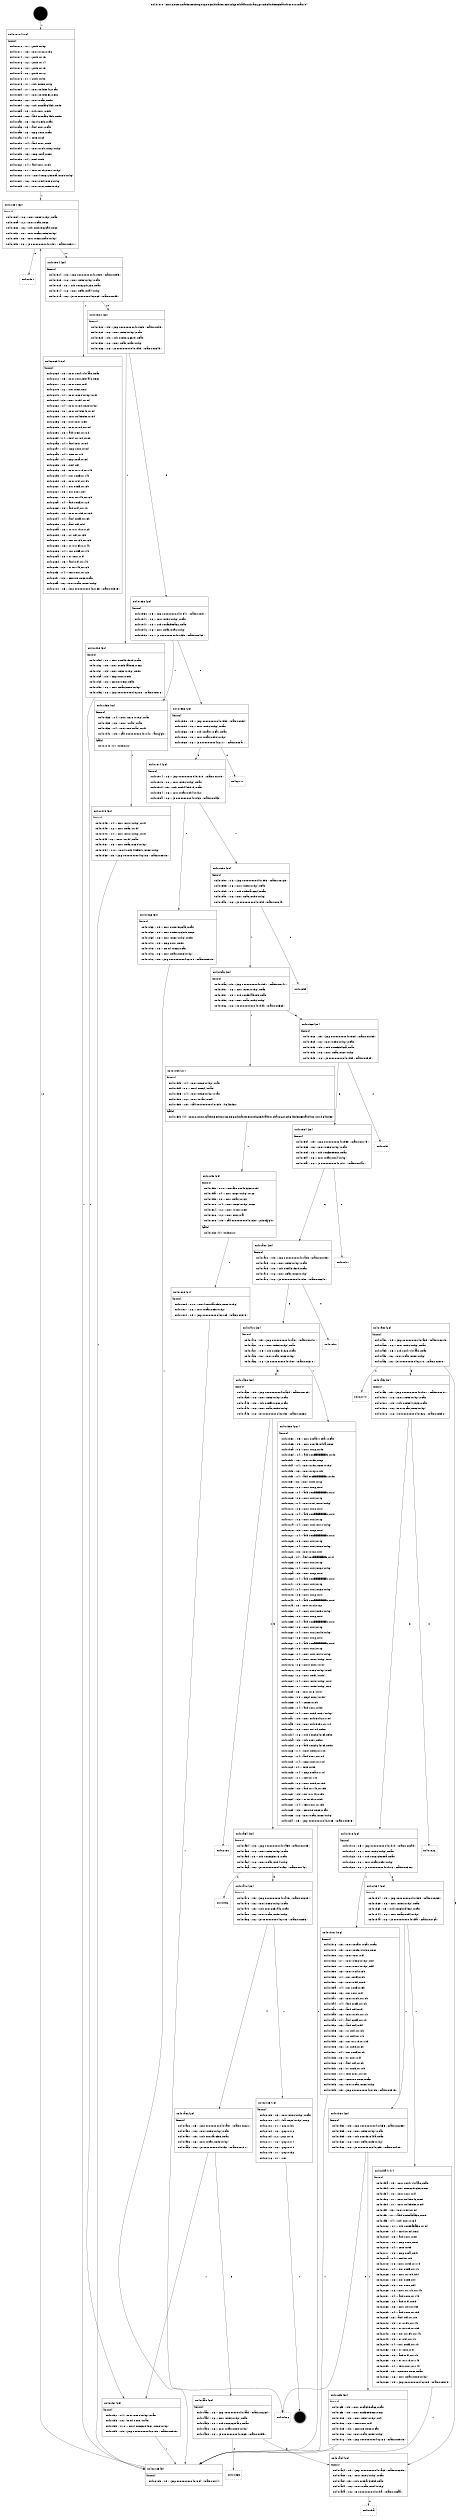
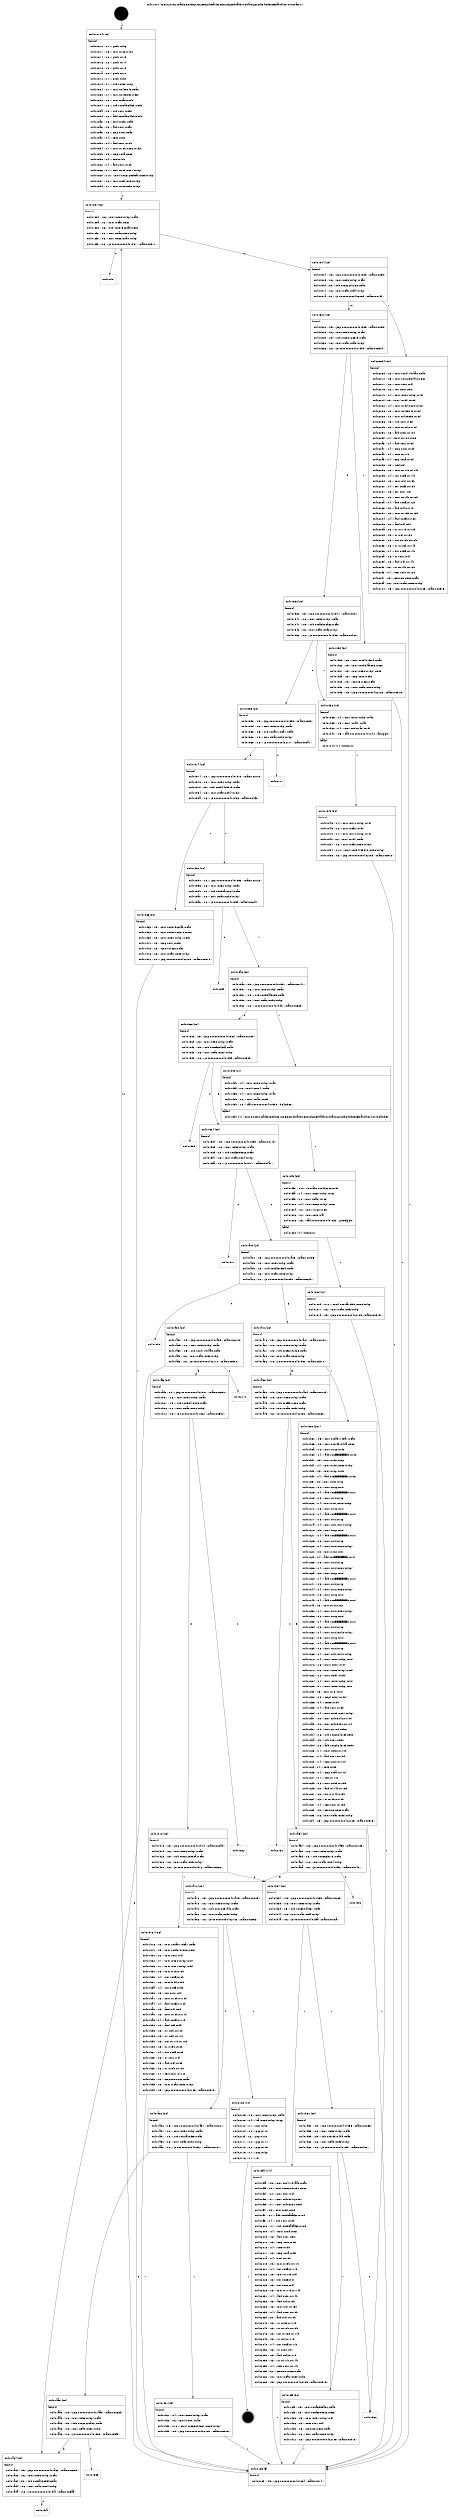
edge "0x401dbd [30]" -> "0x401fc1 [25]": now "0x401dbd [30]" -> "0x402185 [5]"
